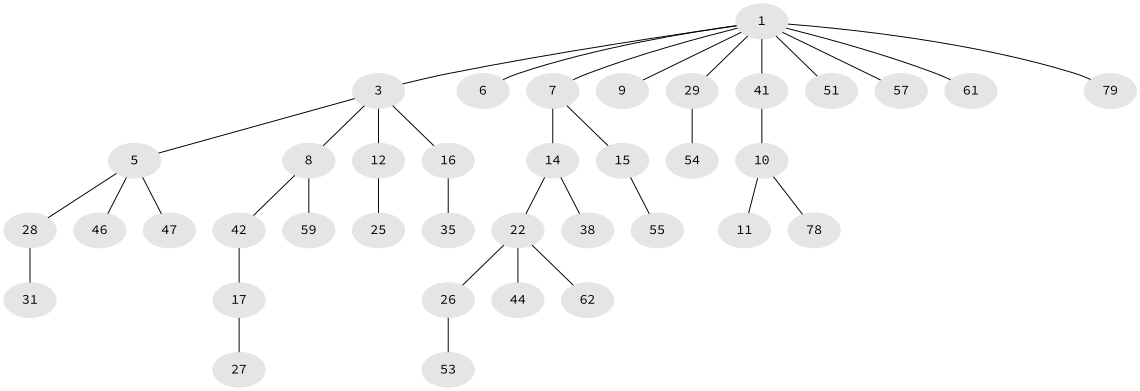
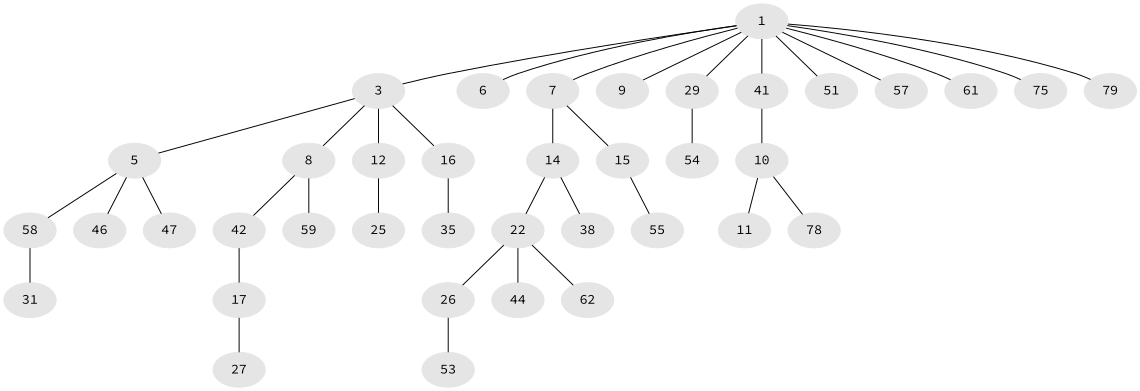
node "75": added
node "28": label "28" -> "58"
